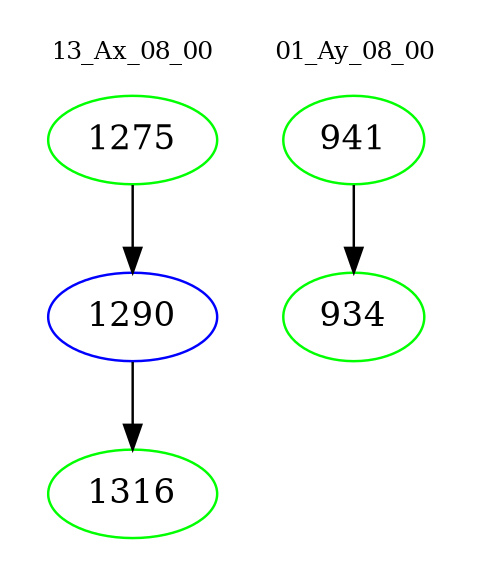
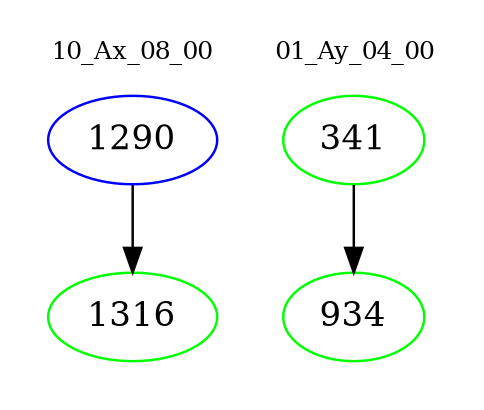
cluster "13_Ax_08_00": label "13_Ax_08_00" -> "10_Ax_08_00"
cluster "01_Ay_08_00": label "01_Ay_08_00" -> "01_Ay_04_00"
node "1275": removed
node "941": label "941" -> "341"
